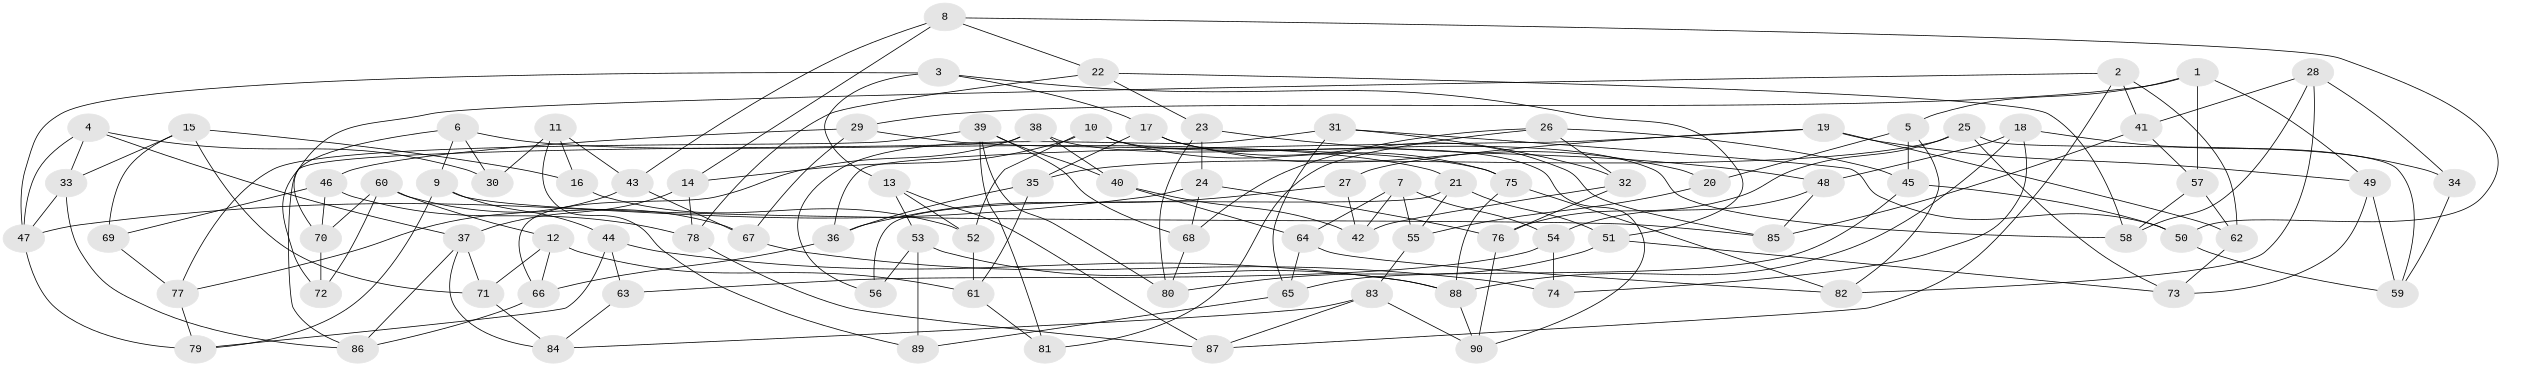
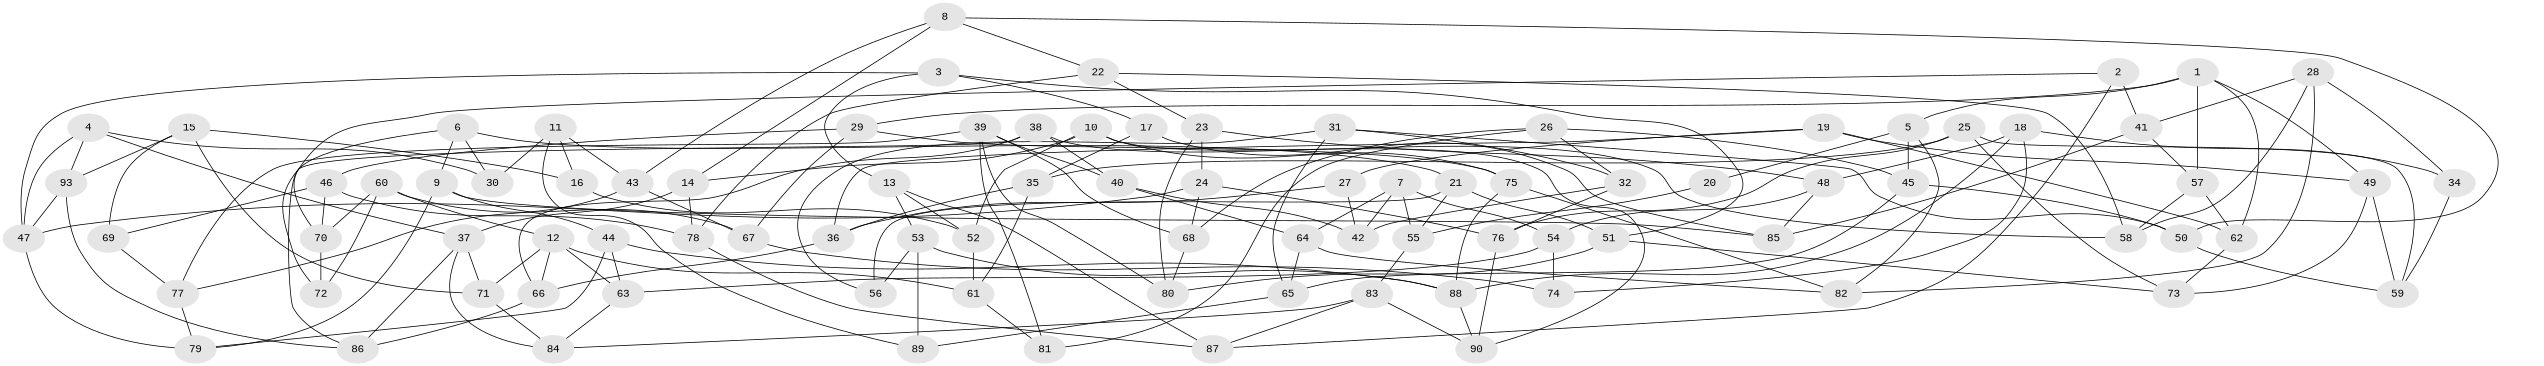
edge "2" -- "62": now "1" -- "62"
edge "17" -- "20": removed
node "33": label "33" -> "93"
edge "12" -- "63": added
